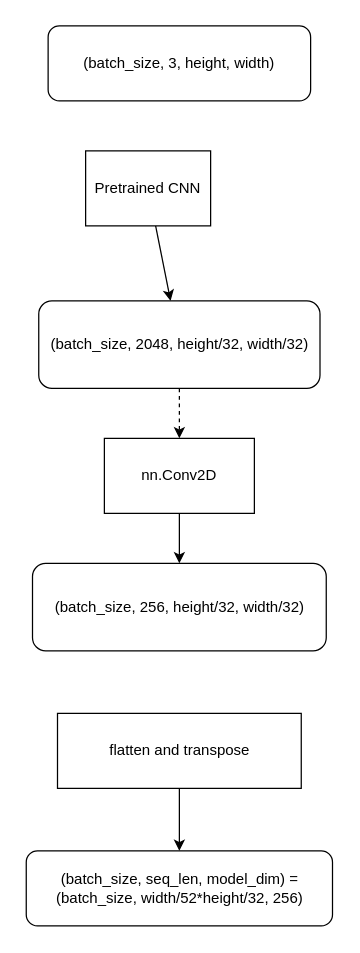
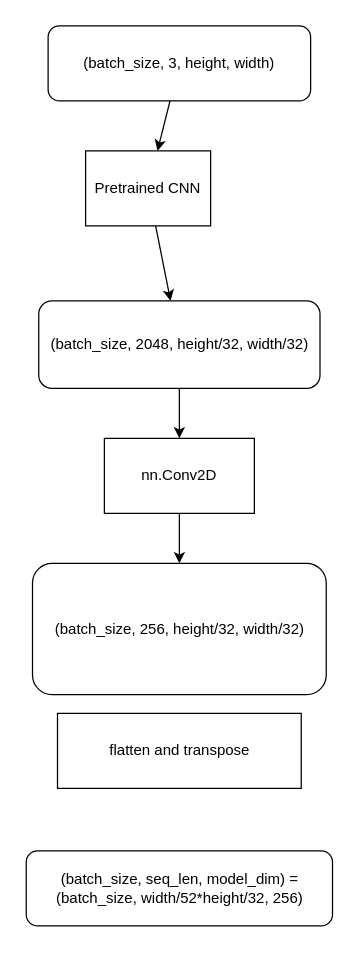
edge "(batch_size, 3, height, width)" -> "Pretrained CNN": added
edge "(batch_size, 2048, height/32, width/32)" -> "nn.Conv2D": style dashed -> solid
node "(batch_size, 256, height/32, width/32)": size 294x88 -> 294x131
edge "flatten and transpose" -> "(batch_size, seq_len, model_dim) = (batch_size, width/52*height/32, 256)": removed
